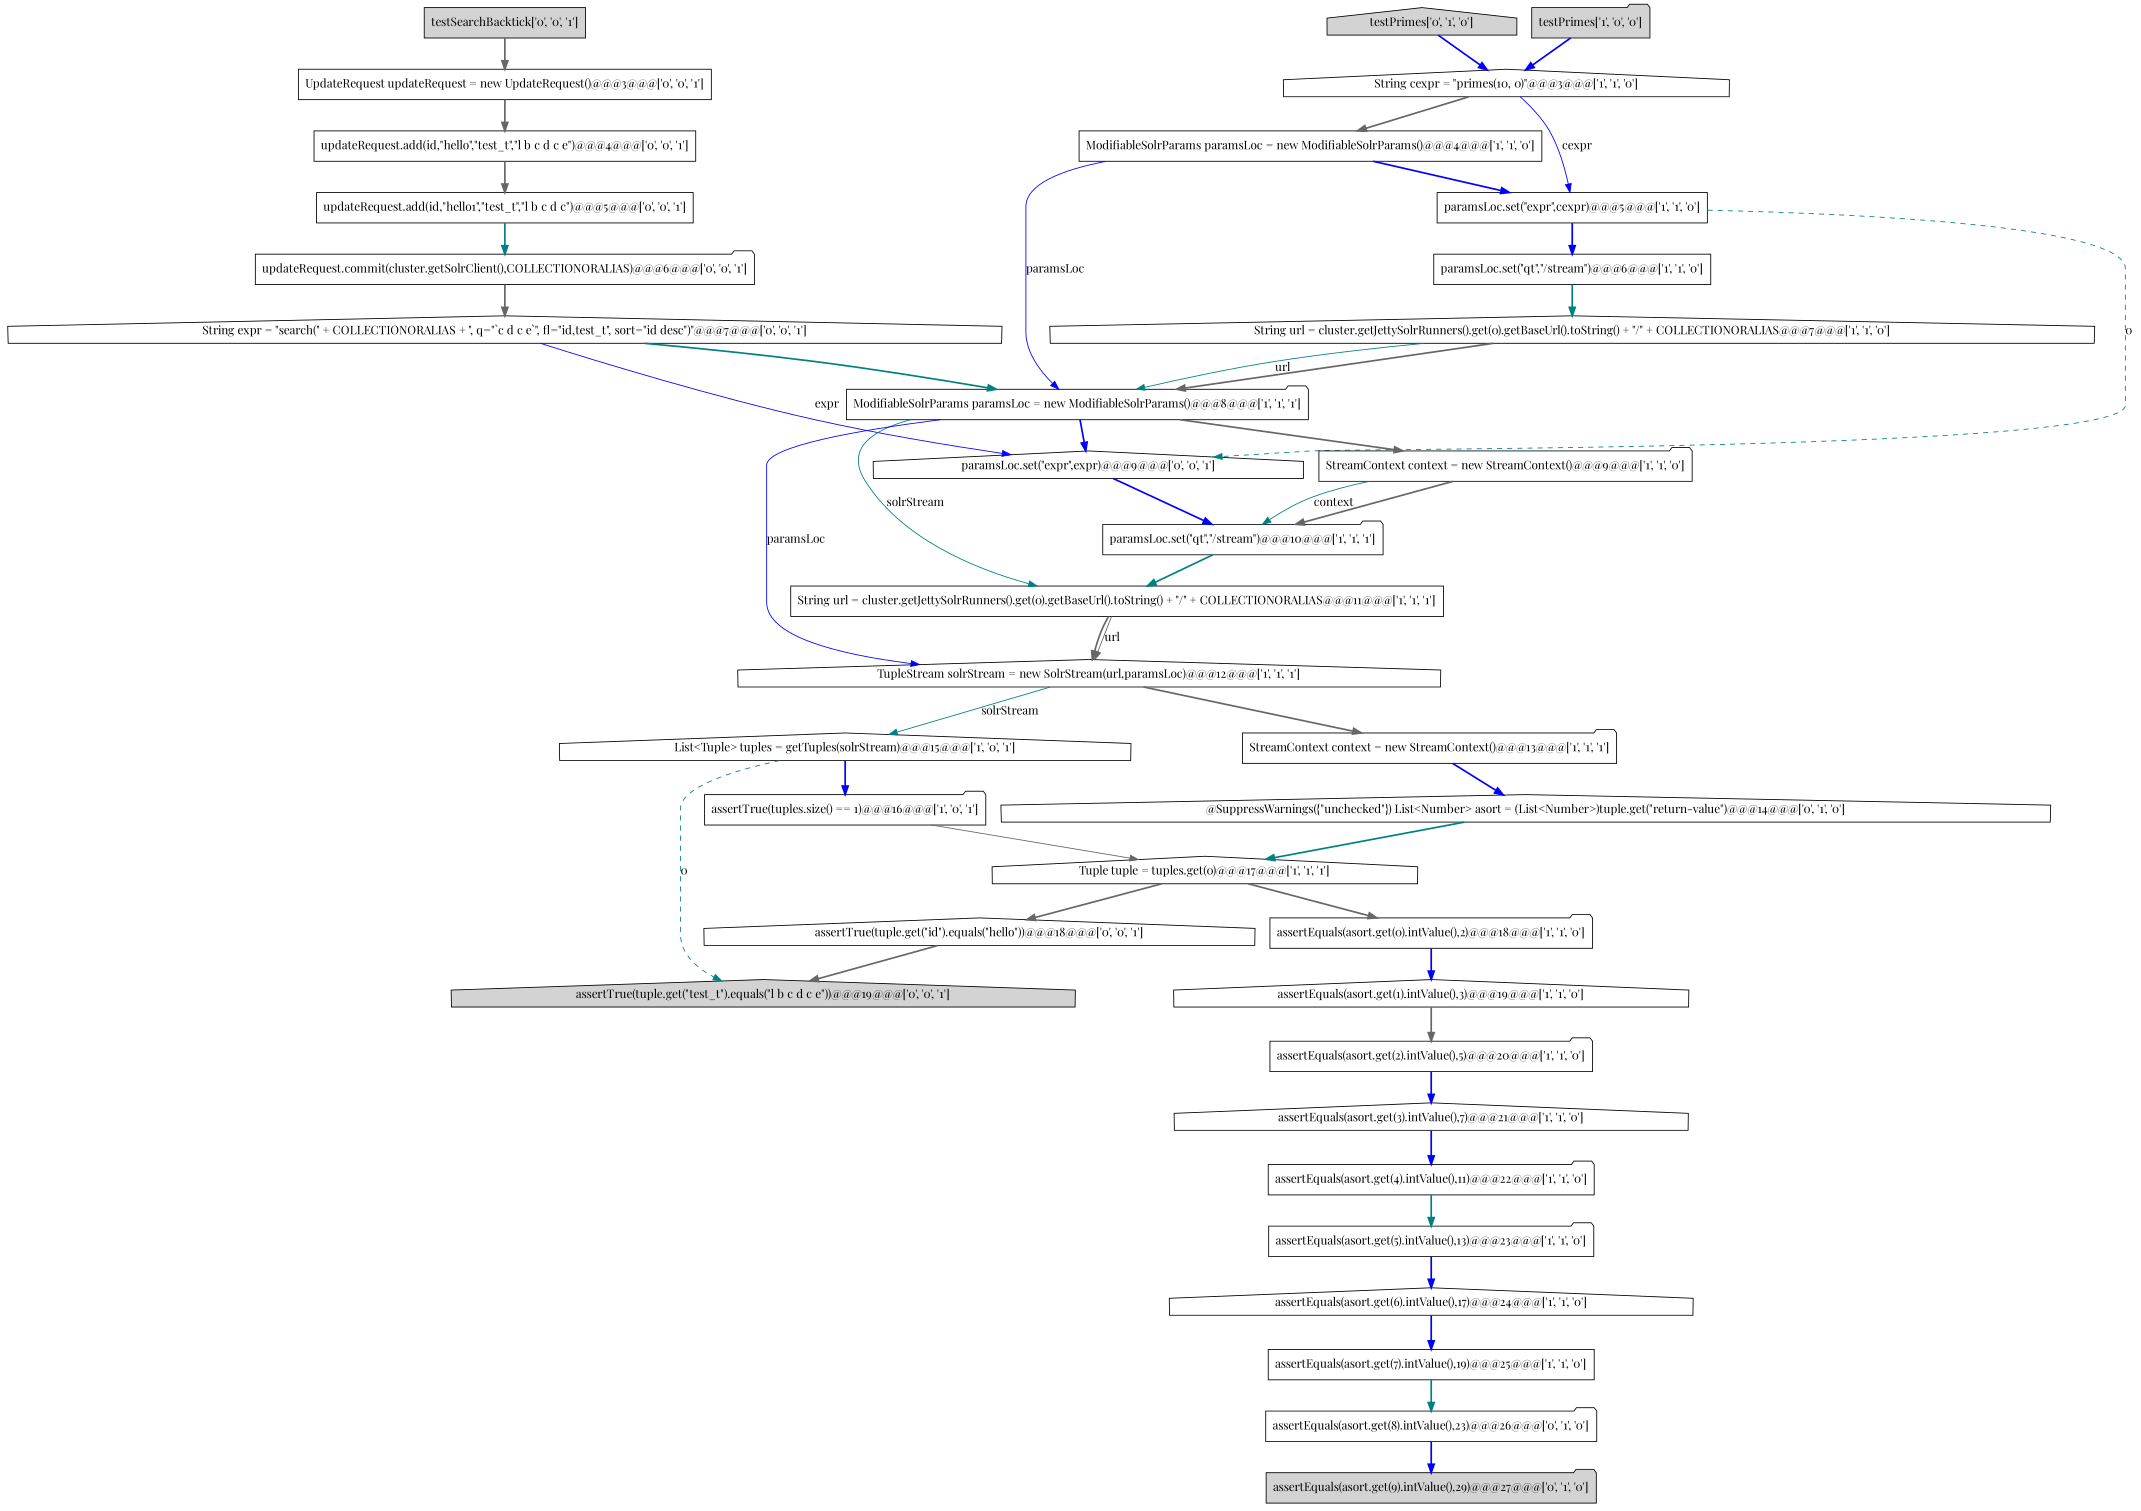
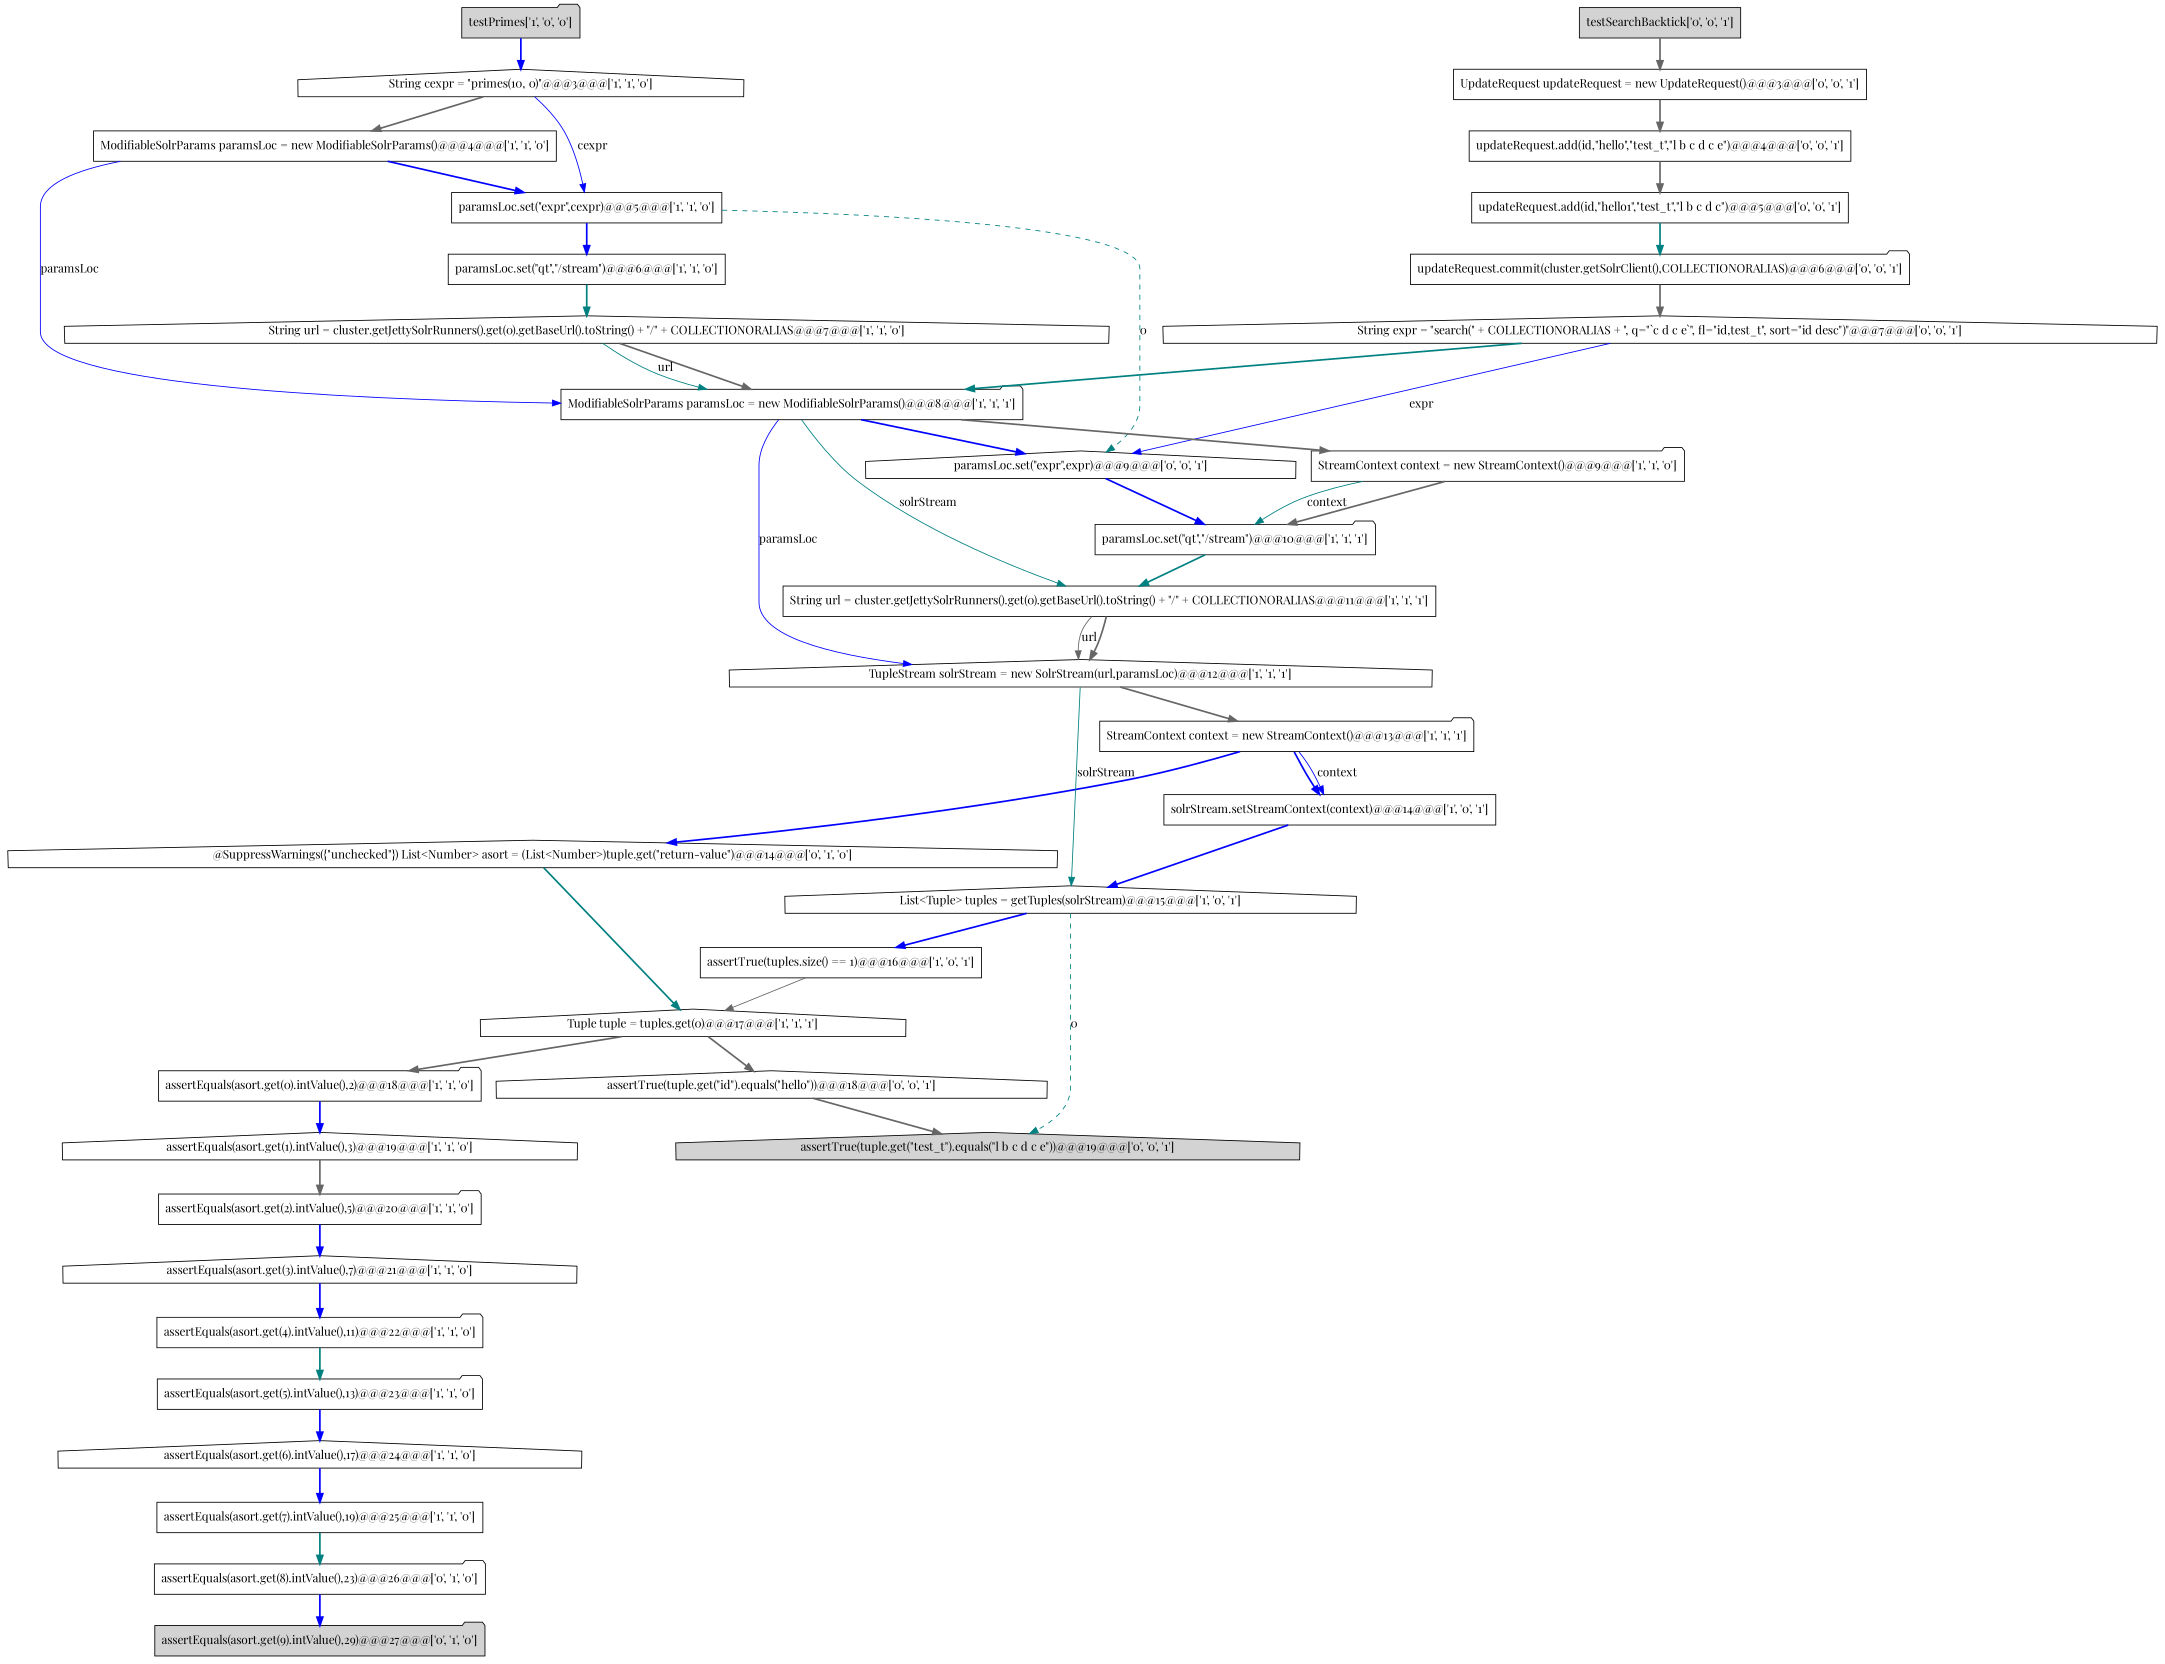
node "testPrimes['0', '1', '0']": removed
node "assertTrue(tuples.size() == 1)@@@16@@@['1', '0', '1']": shape folder -> box
node "solrStream.setStreamContext(context)@@@14@@@['1', '0', '1']": added
